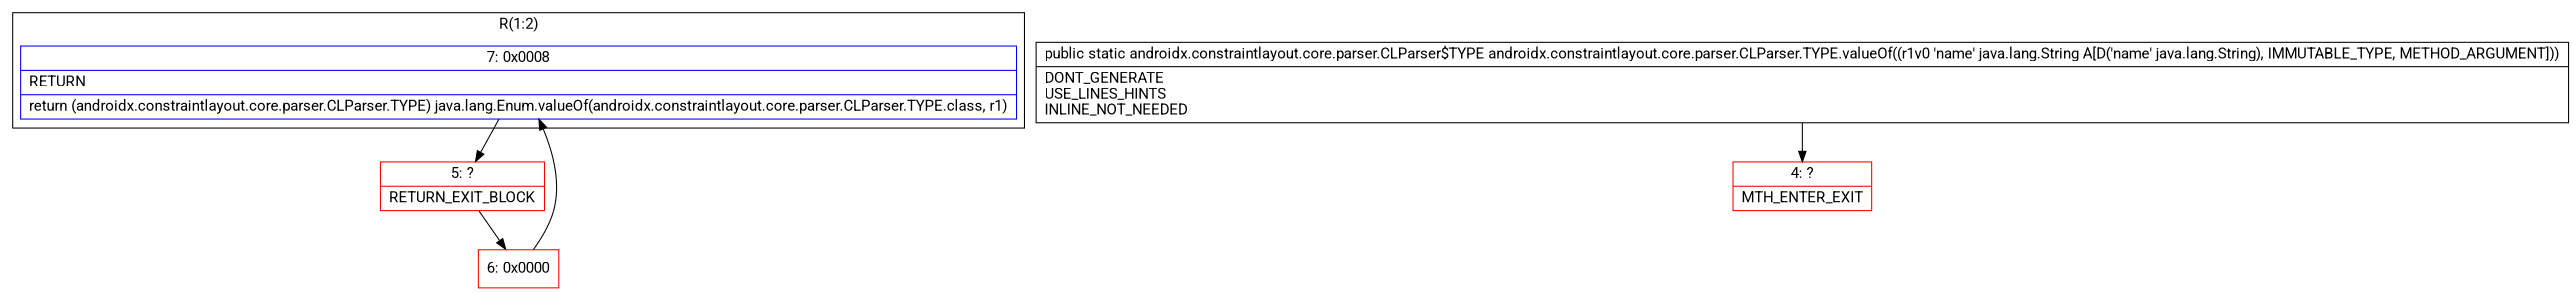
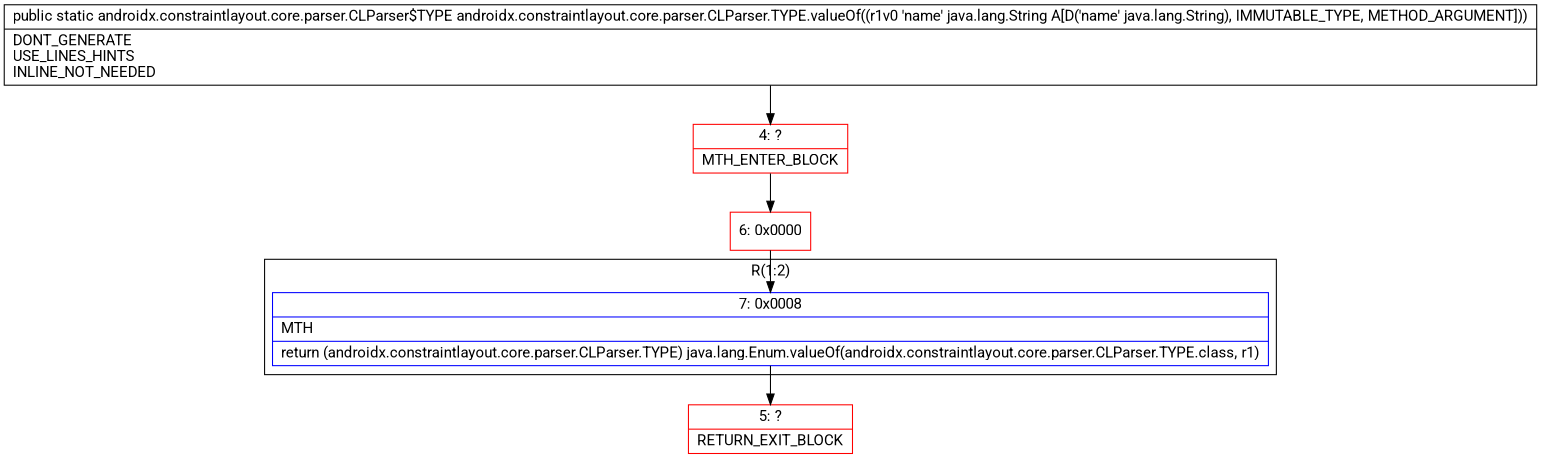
node "7: 0x0008": text "RETURN" -> "MTH"
node "4: ?": text "MTH_ENTER_EXIT" -> "MTH_ENTER_BLOCK"
edge "5: ?" -> "6: 0x0000": now "4: ?" -> "6: 0x0000"
